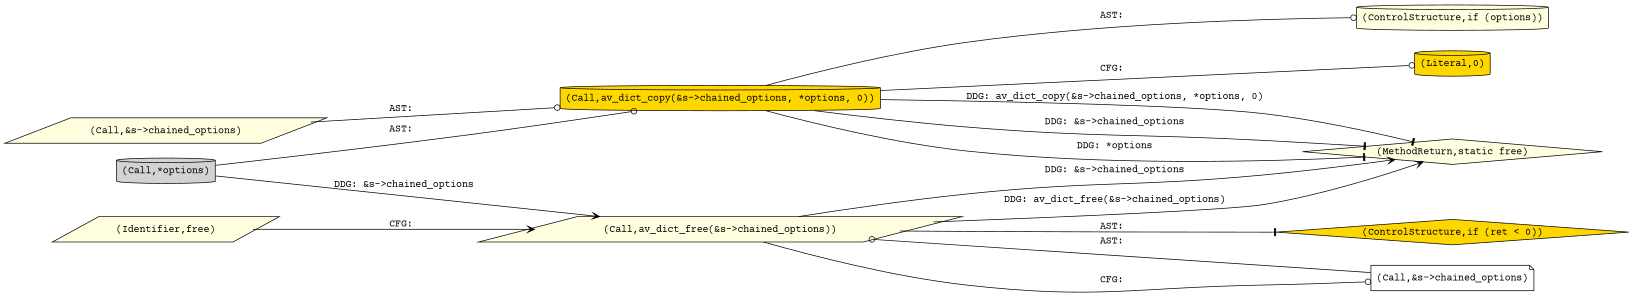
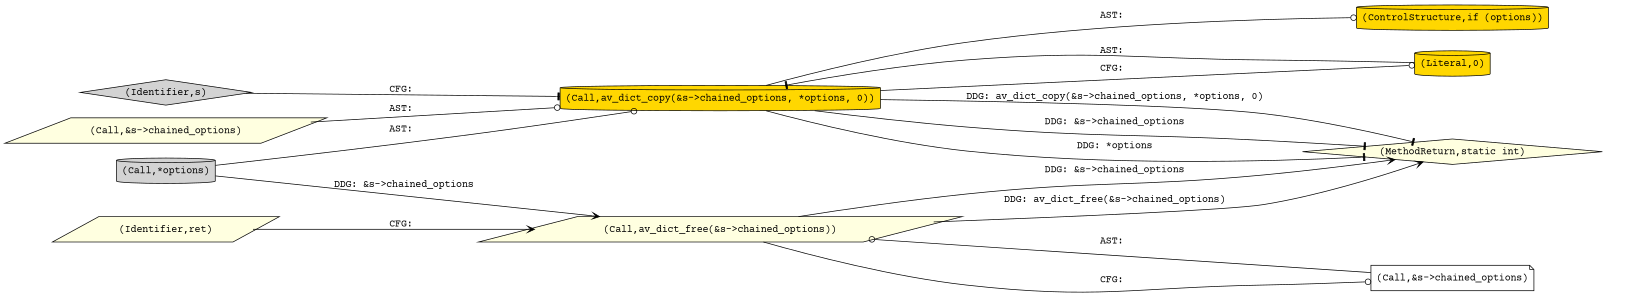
node "(ControlStructure,if (options))": fillcolor lightyellow -> gold
edge "(Literal,0)" -> "(Call,av_dict_copy(&s->chained_options, *options, 0))": added, label "AST:"
node "(Identifier,s)": added
node "(MethodReturn,static free)": label "(MethodReturn,static free)" -> "(MethodReturn,static int)"
node "(Identifier,free)": label "(Identifier,free)" -> "(Identifier,ret)"
node "(ControlStructure,if (ret < 0))": removed
